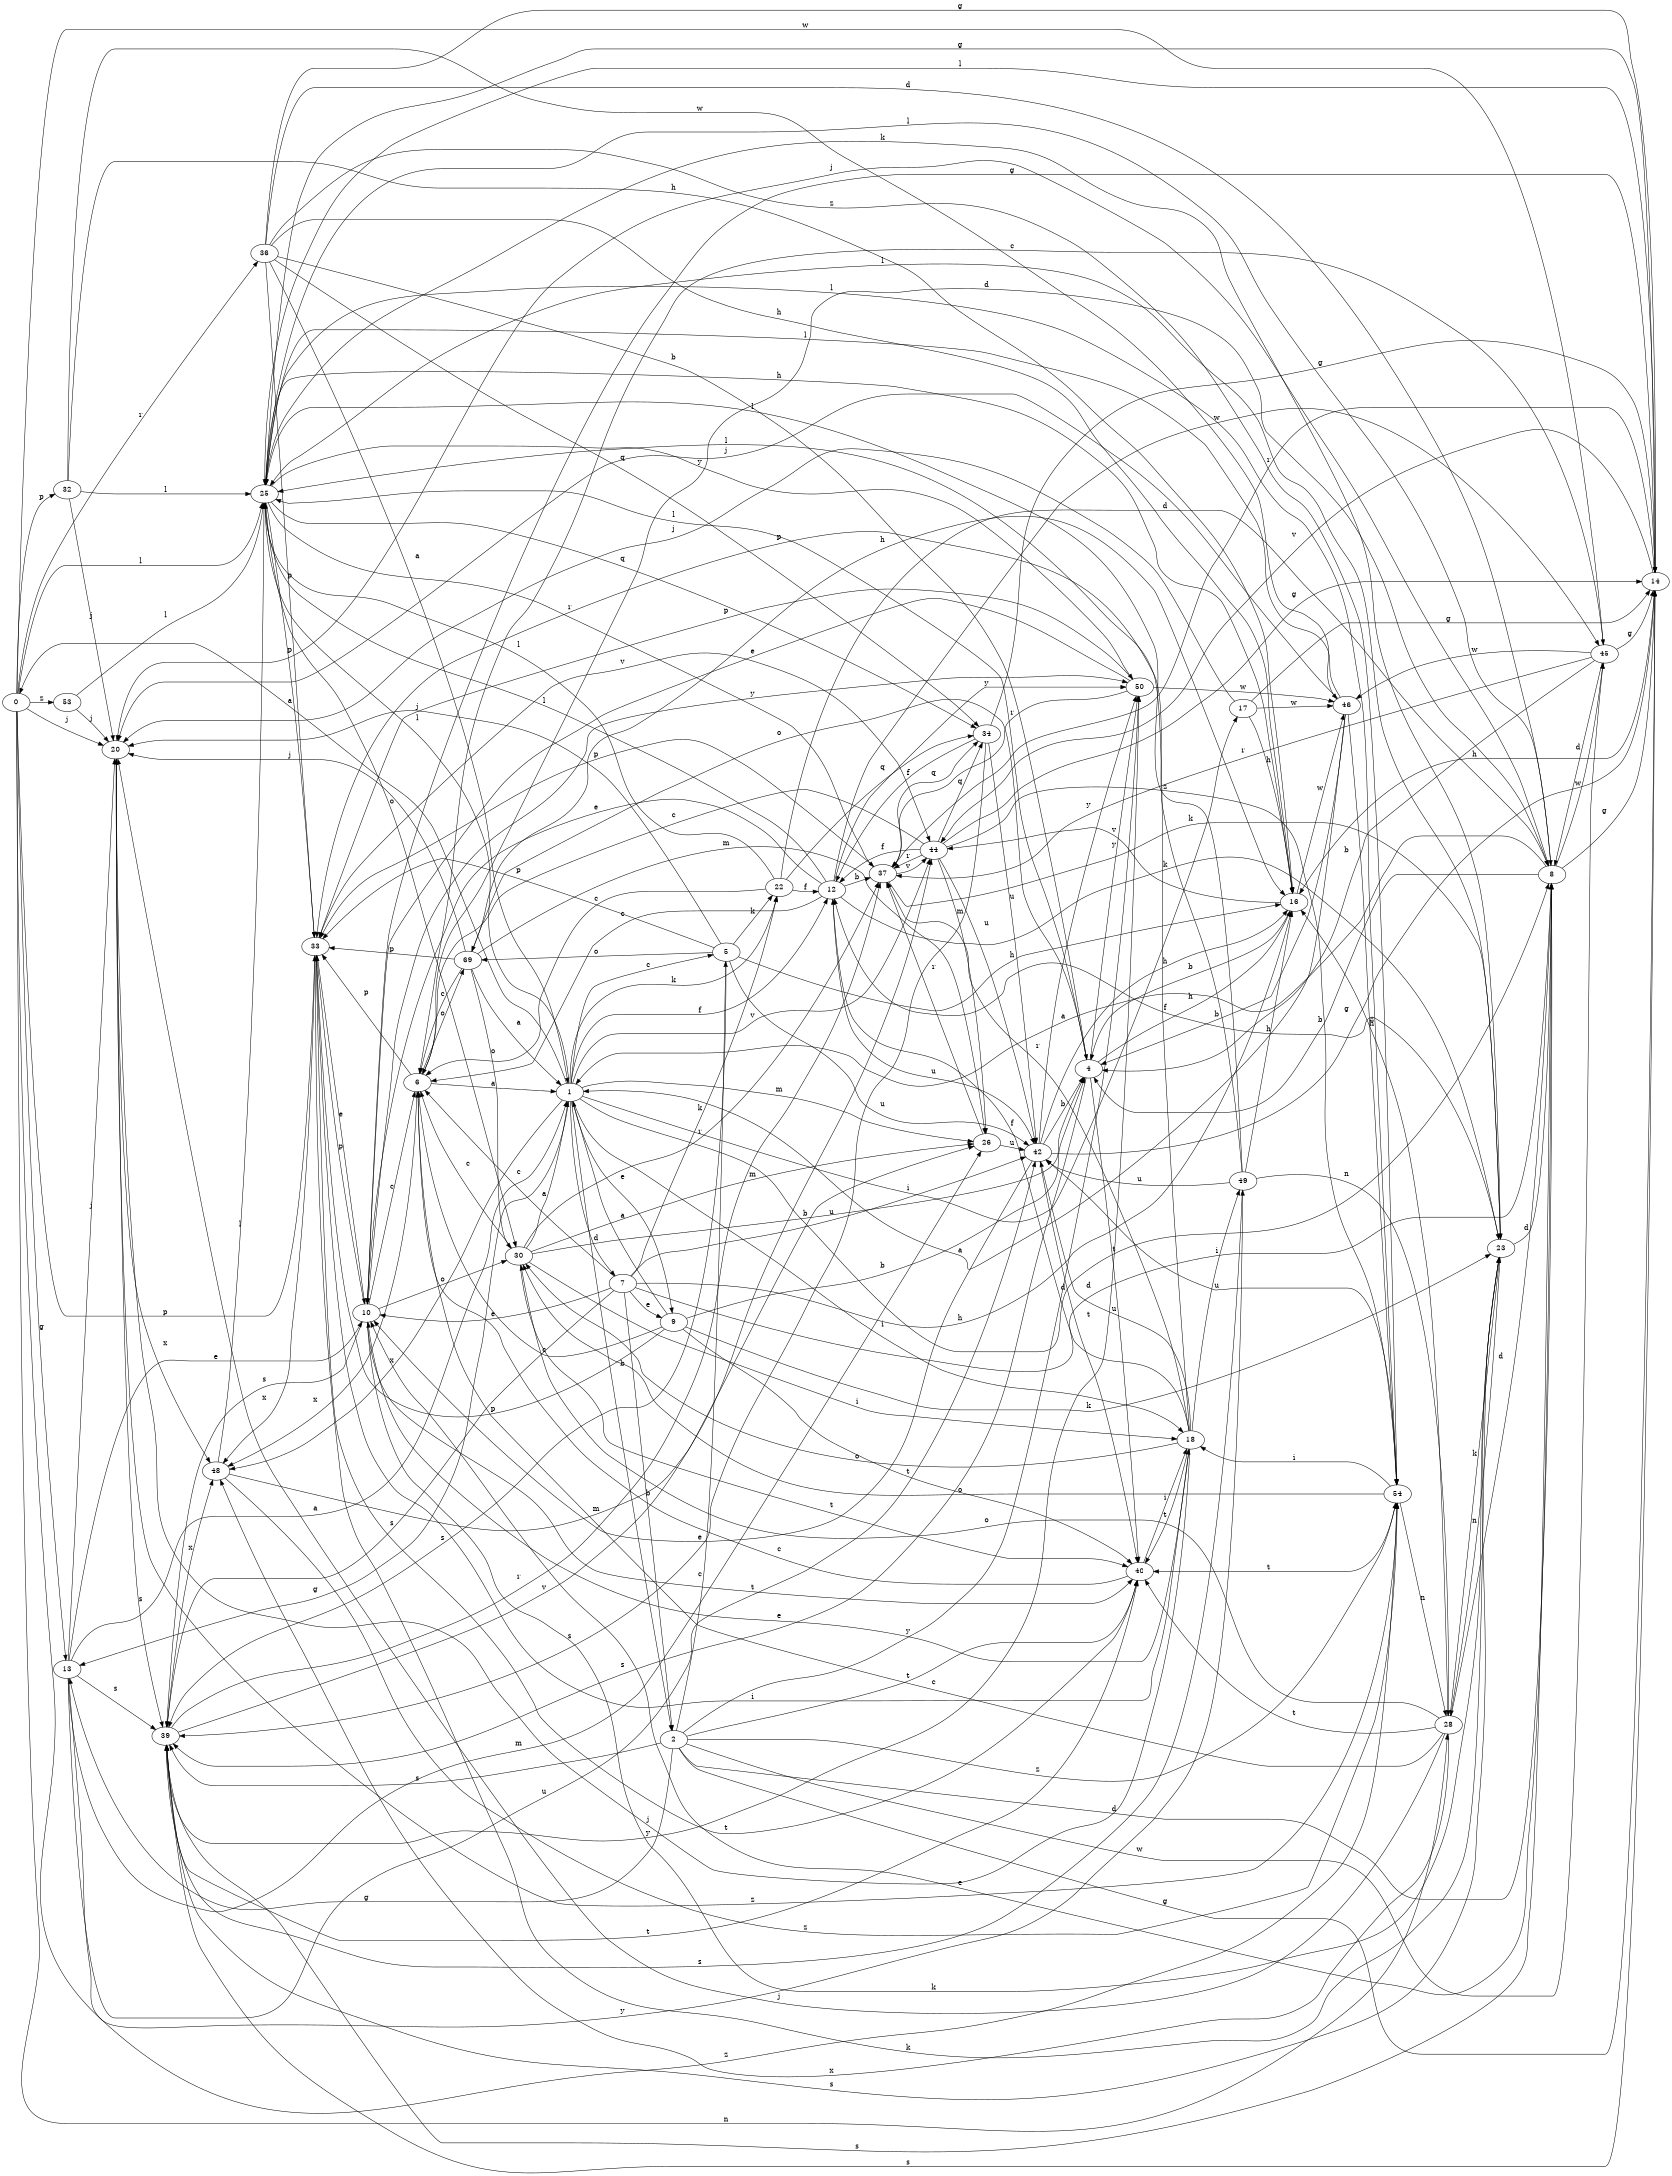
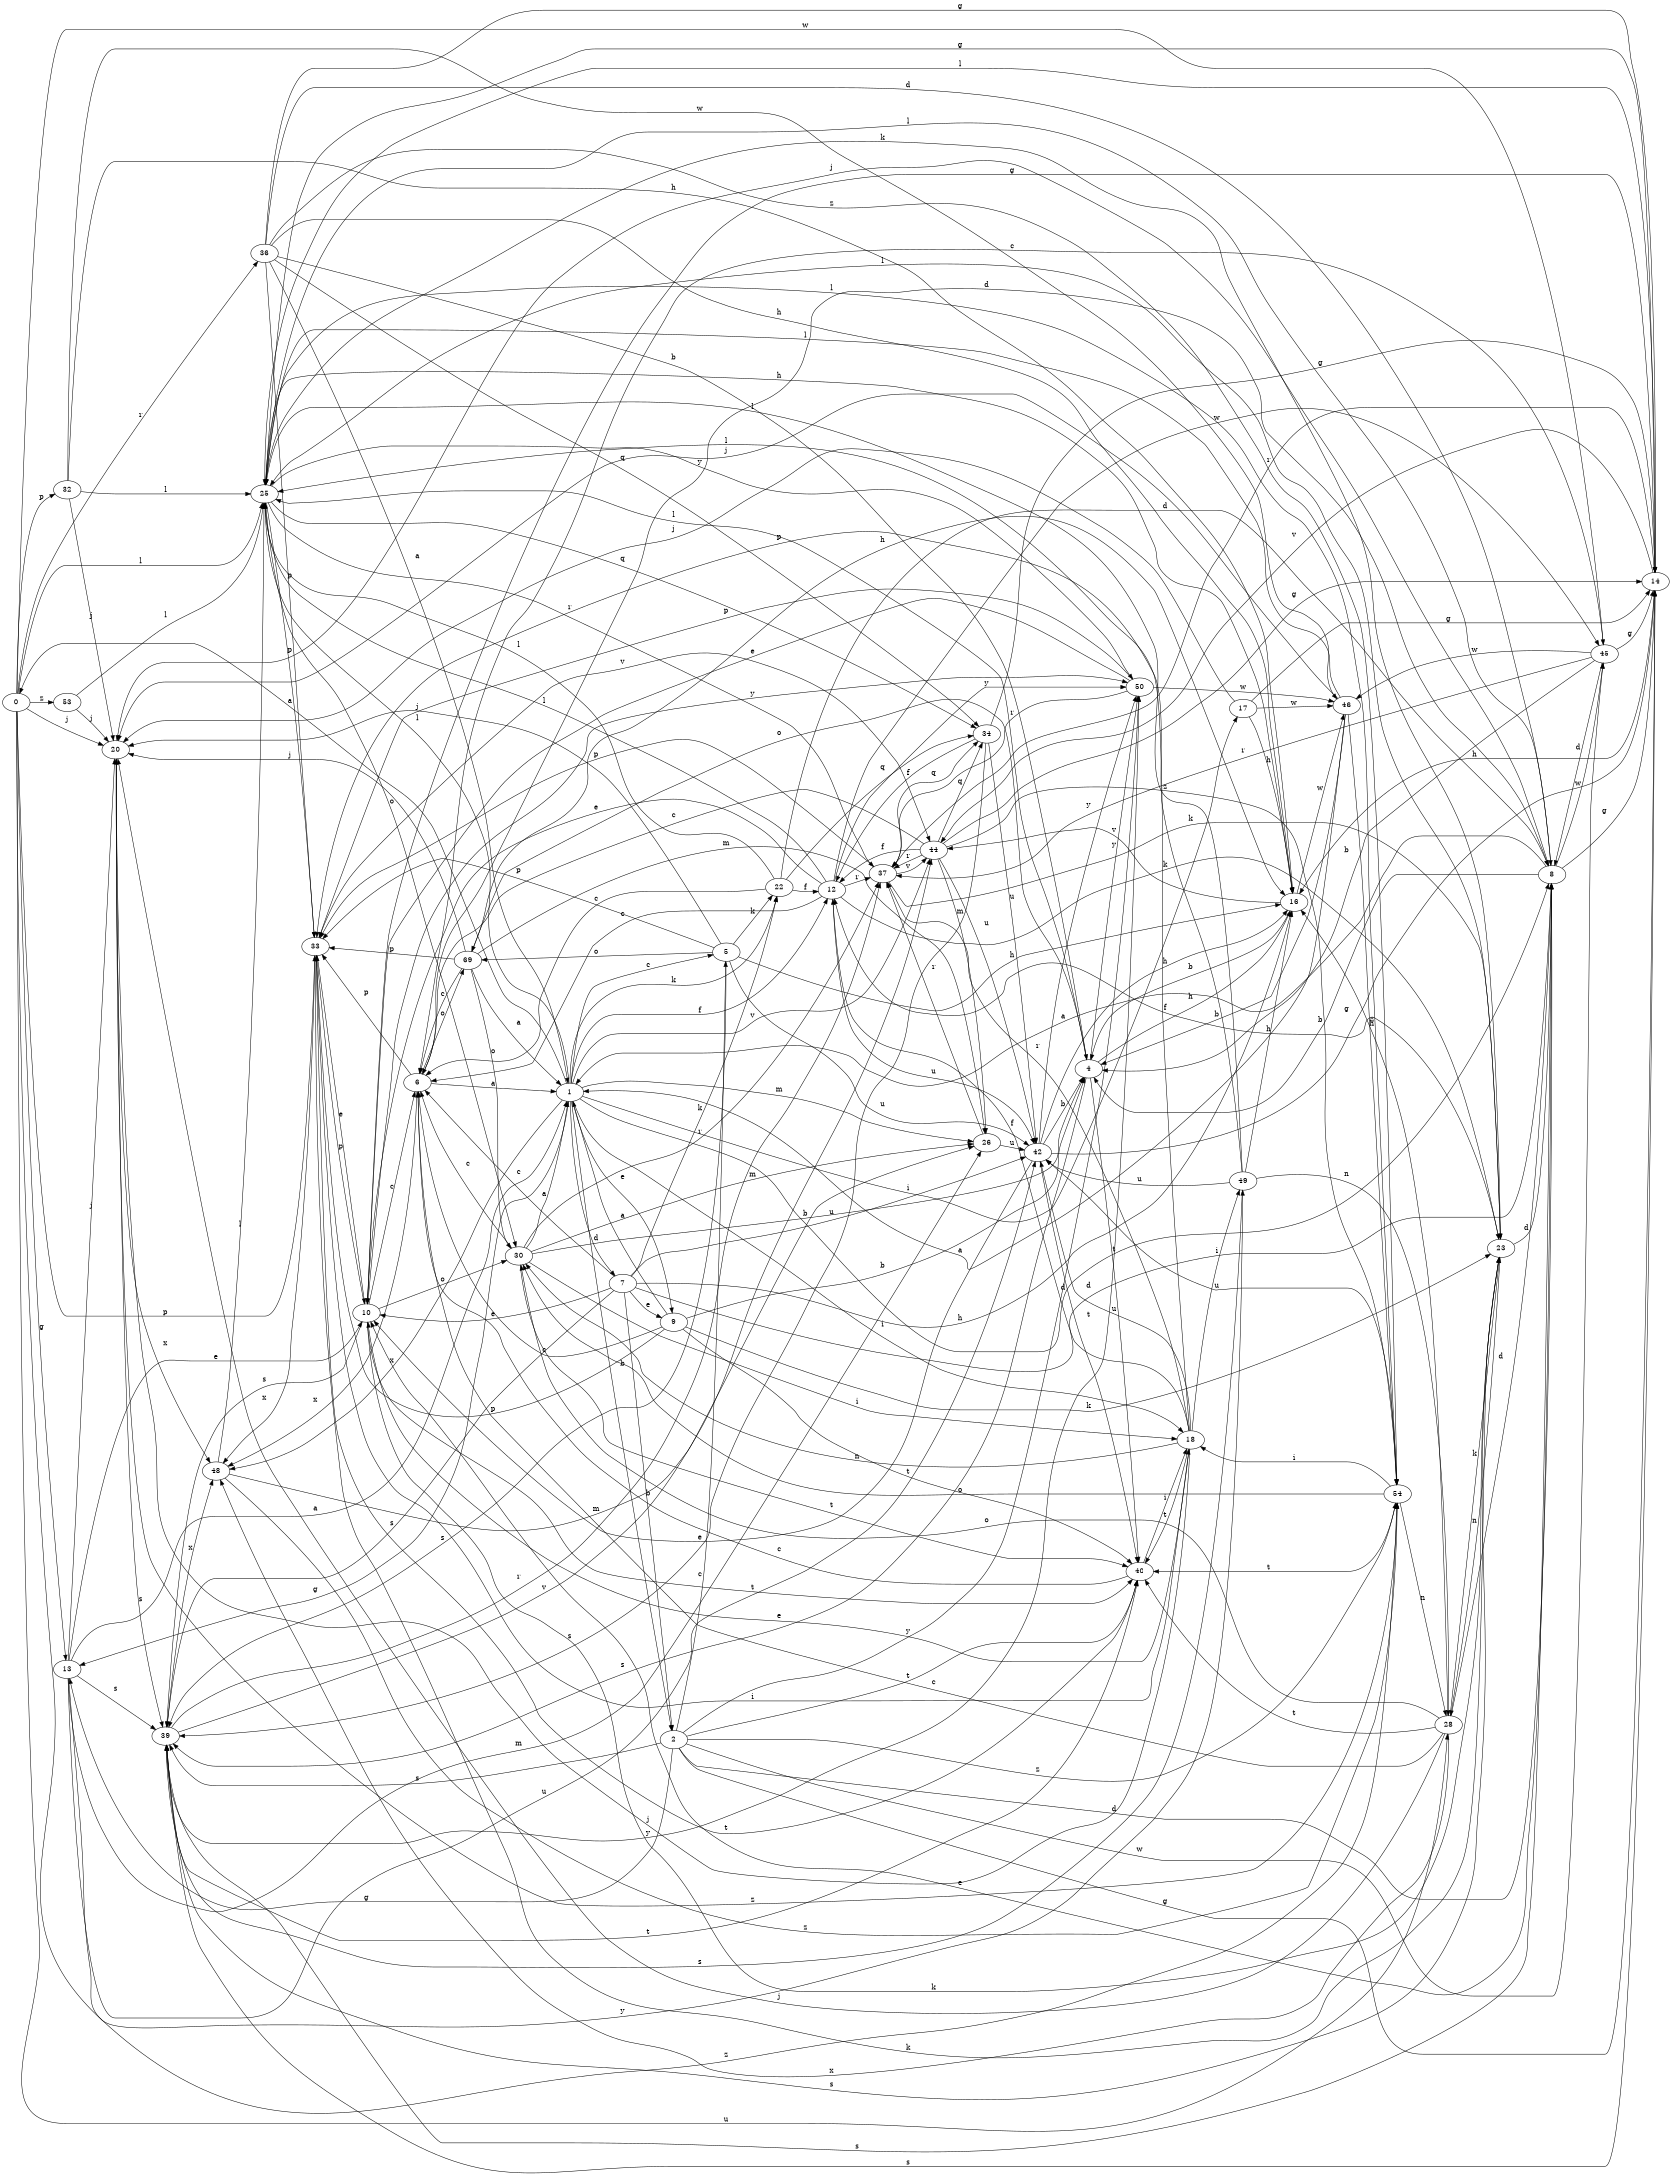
edge "12" -> "37": label "b" -> "r"
edge "18" -> "30": label "o" -> "n"
edge "0" -> "28": label "n" -> "u"
